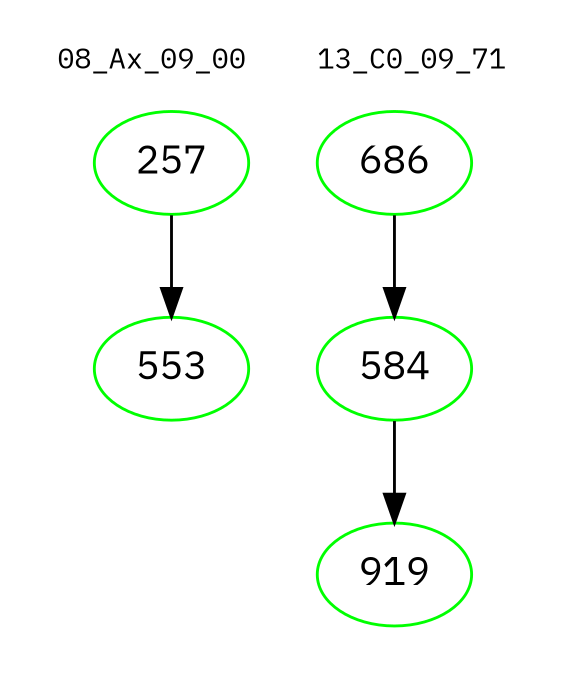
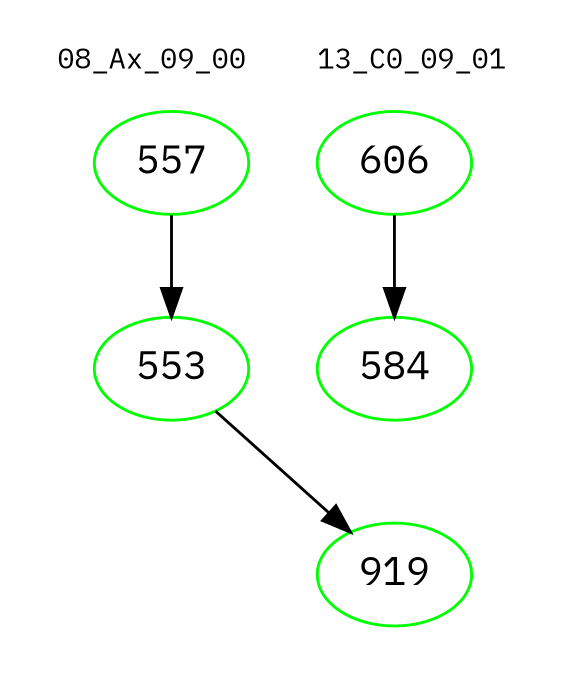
cluster "13_C0_09_71": label "13_C0_09_71" -> "13_C0_09_01"
node "257": label "257" -> "557"
node "686": label "686" -> "606"
edge "584" -> "919": now "553" -> "919"
